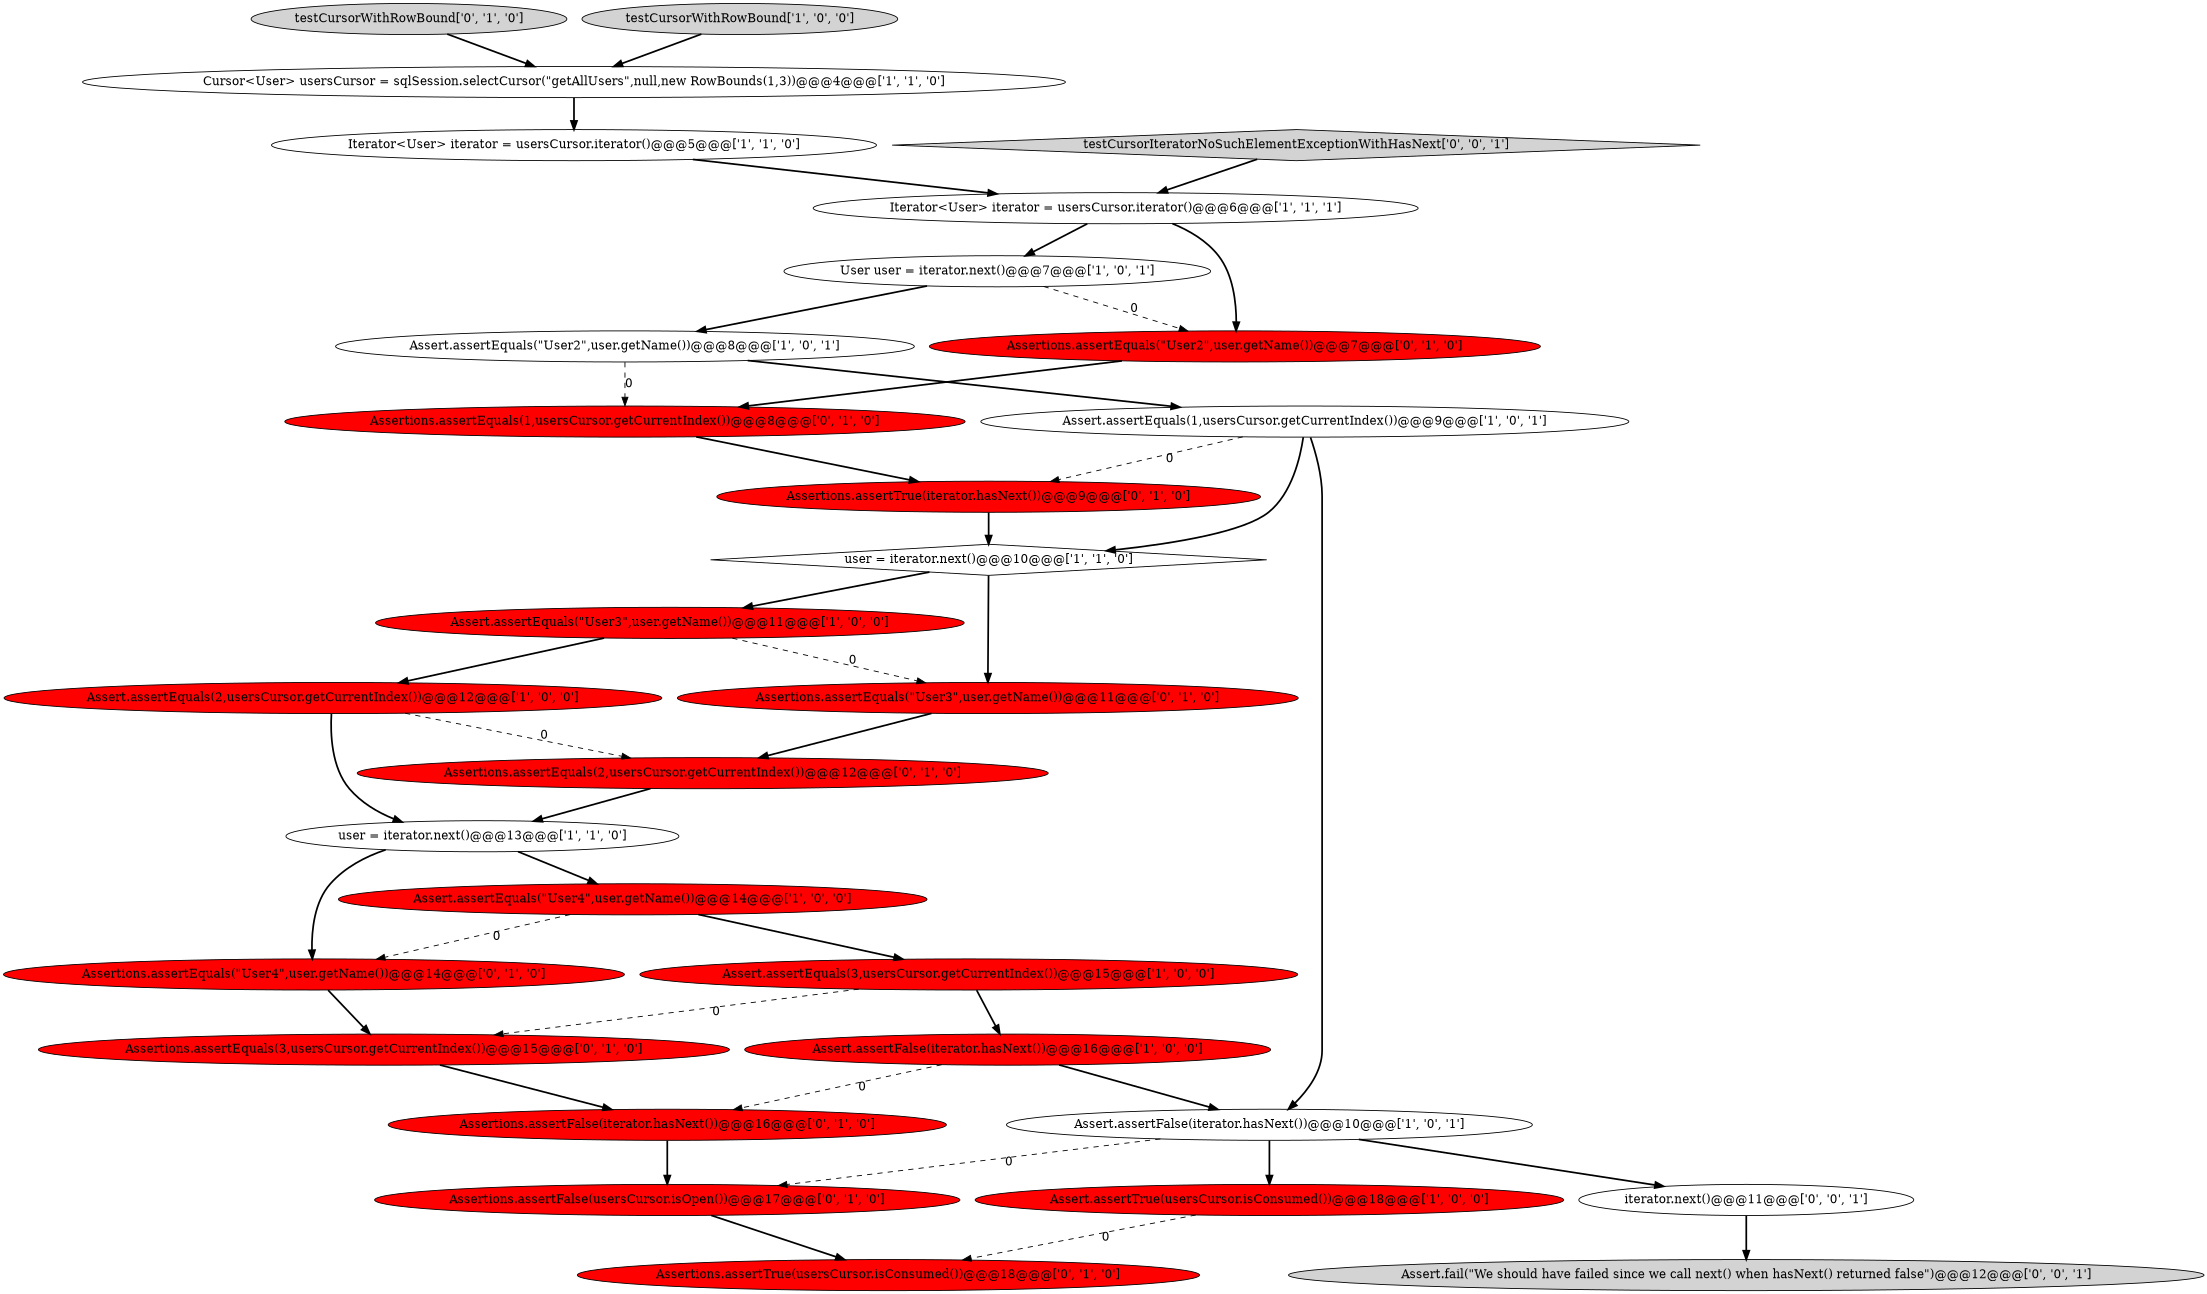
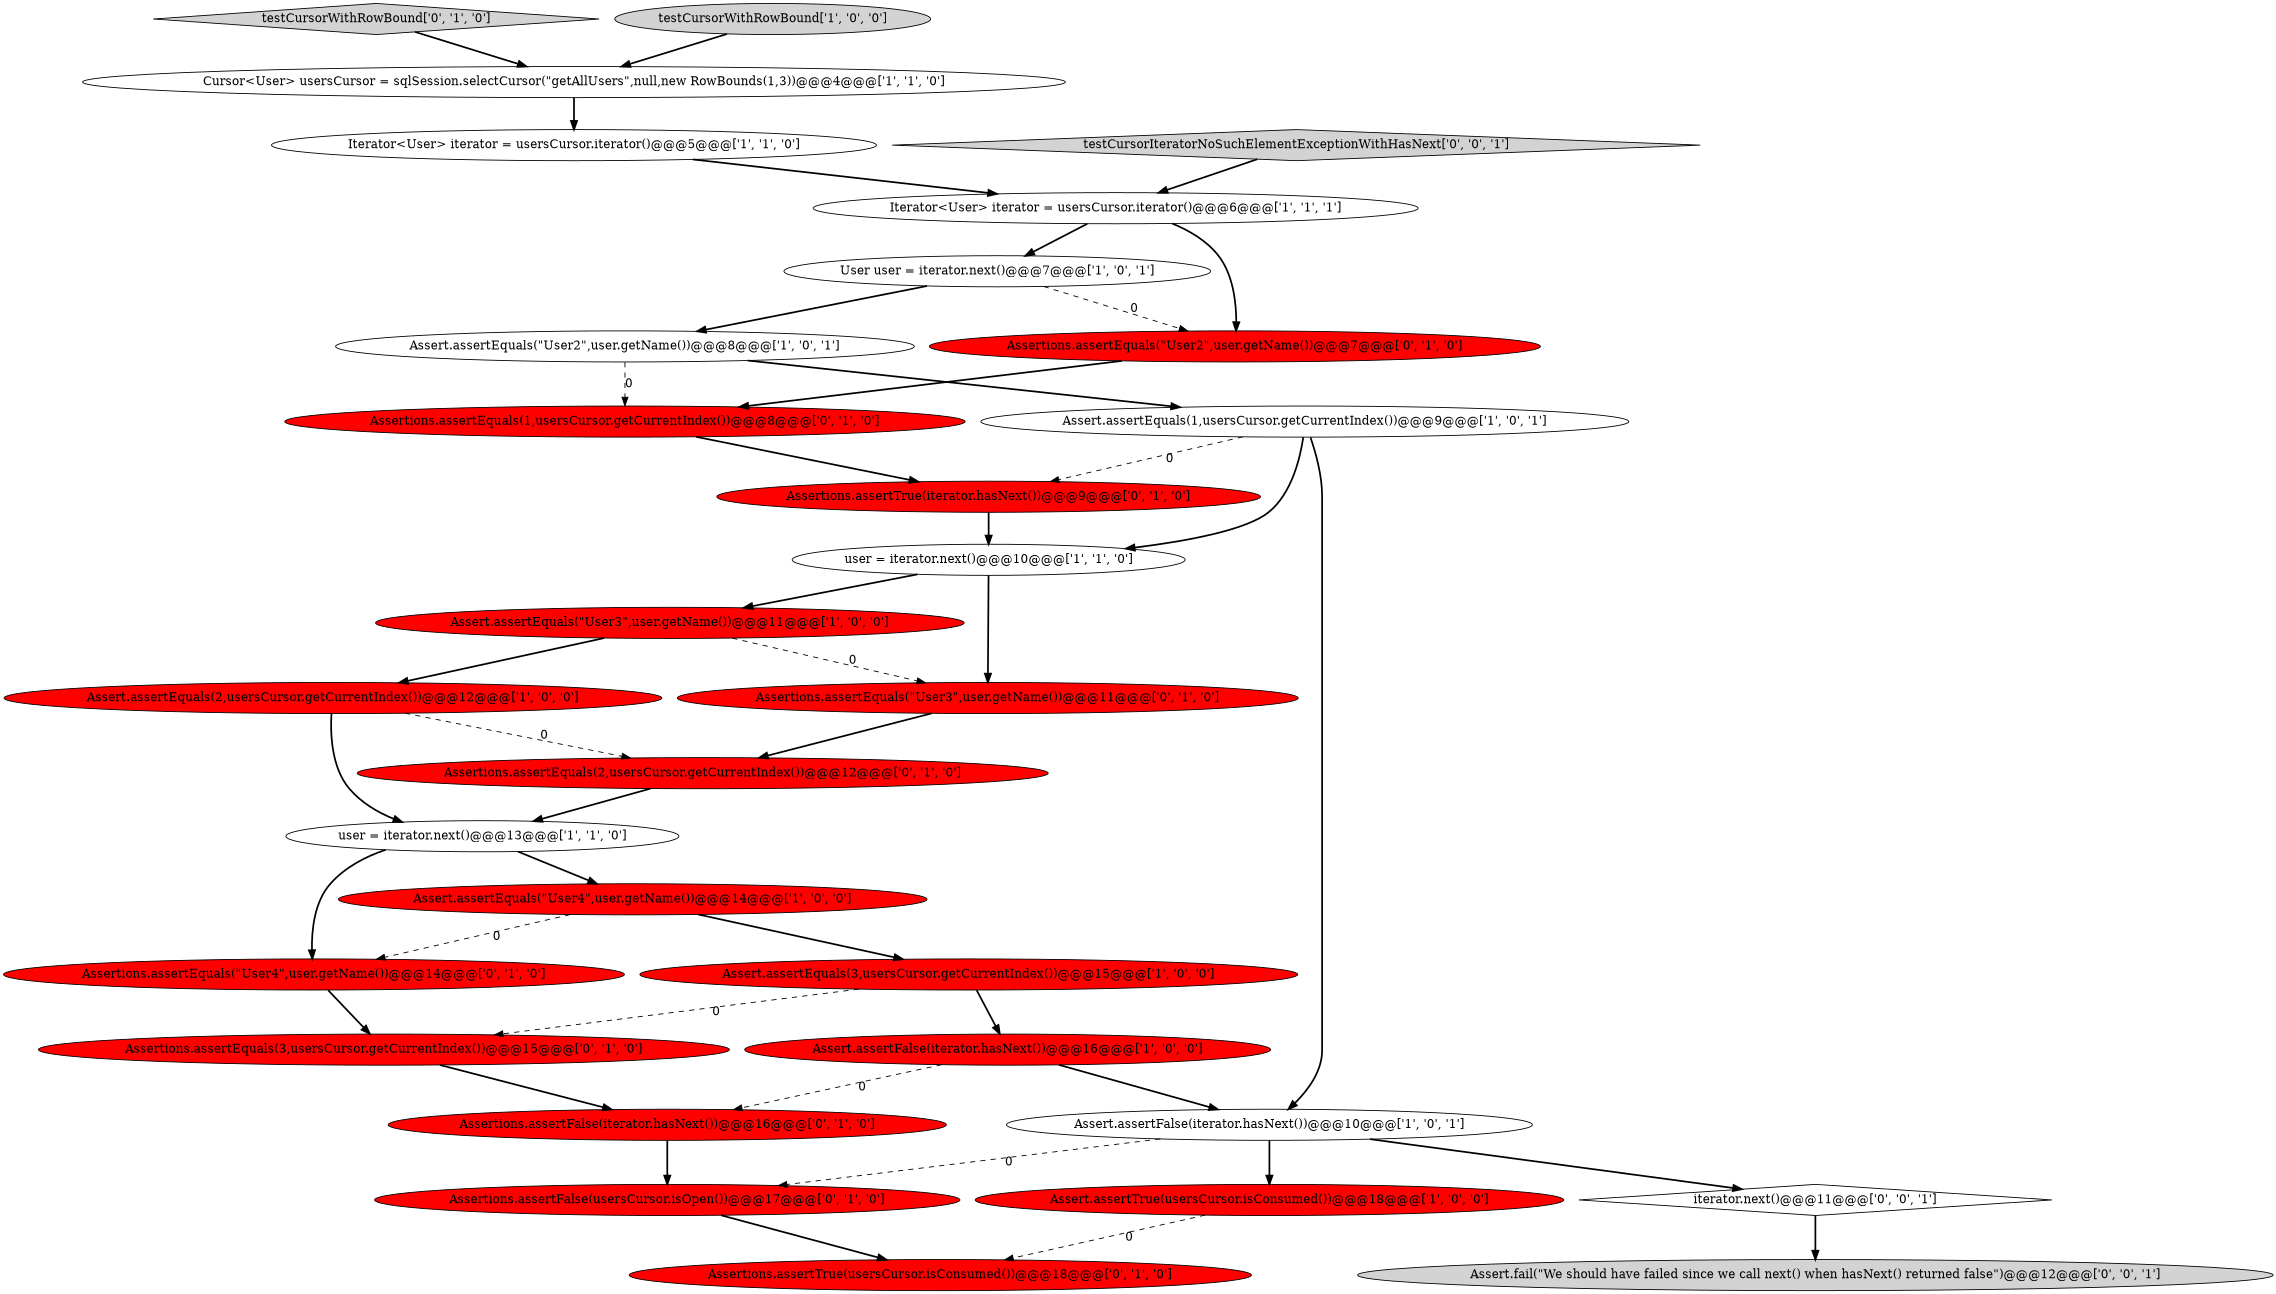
node "testCursorWithRowBound['0', '1', '0']": shape ellipse -> diamond
node "user = iterator.next()@@@10@@@['1', '1', '0']": shape diamond -> ellipse
node "iterator.next()@@@11@@@['0', '0', '1']": shape ellipse -> diamond
